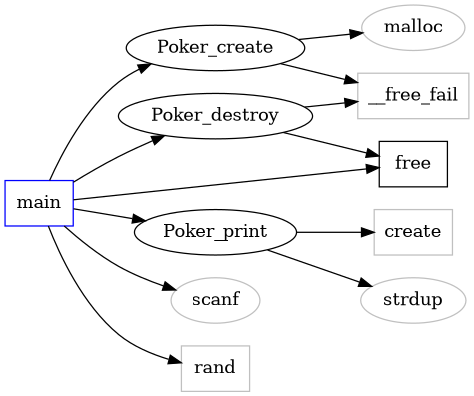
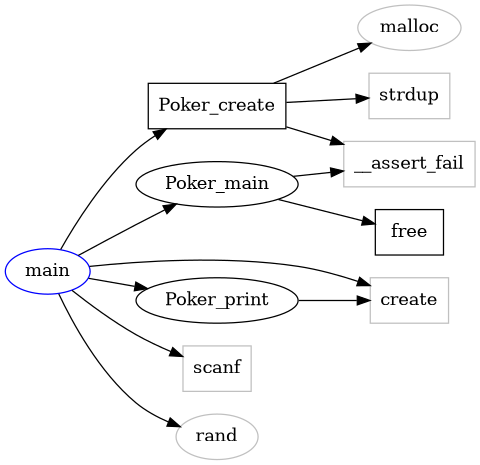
node "Poker_create": shape ellipse -> box
node "__free_fail": label "__free_fail" -> "__assert_fail"
node "Poker_destroy": label "Poker_destroy" -> "Poker_main"
edge "main" -> "free": now "main" -> "create"
node "main": shape box -> ellipse
edge "Poker_print" -> "strdup": now "Poker_create" -> "strdup"
node "scanf": shape ellipse -> box
node "strdup": shape ellipse -> box
node "rand": shape box -> ellipse
